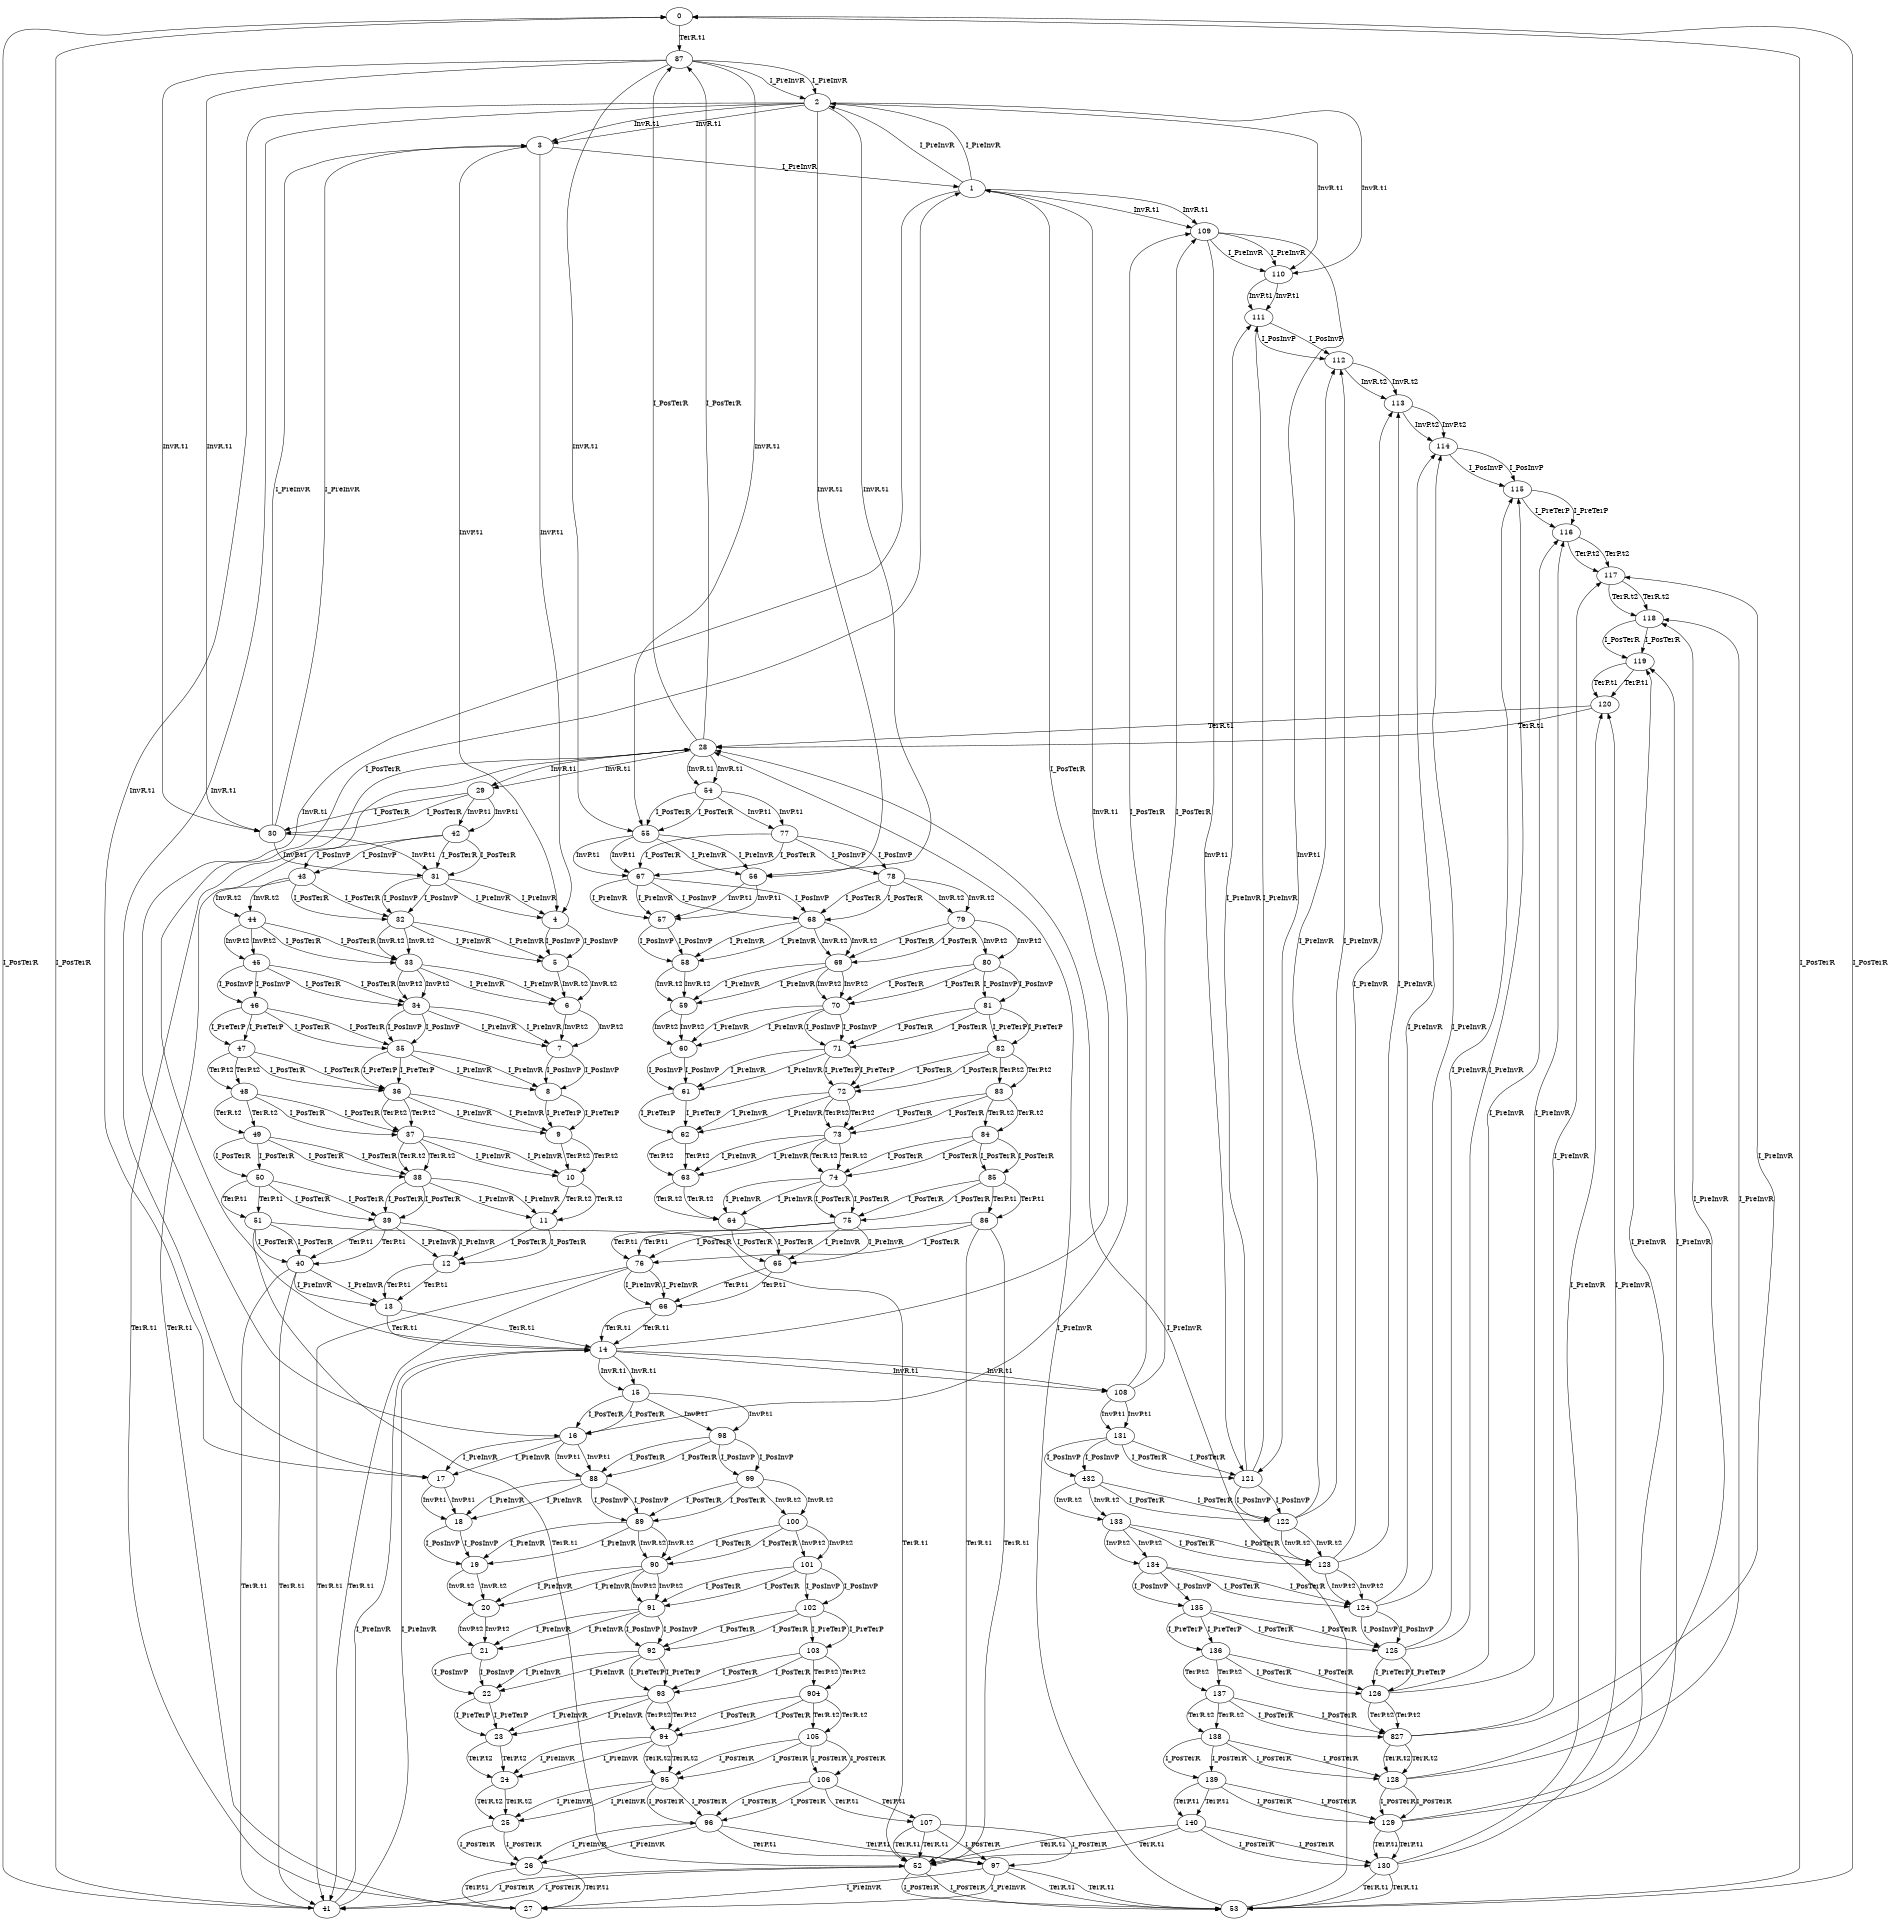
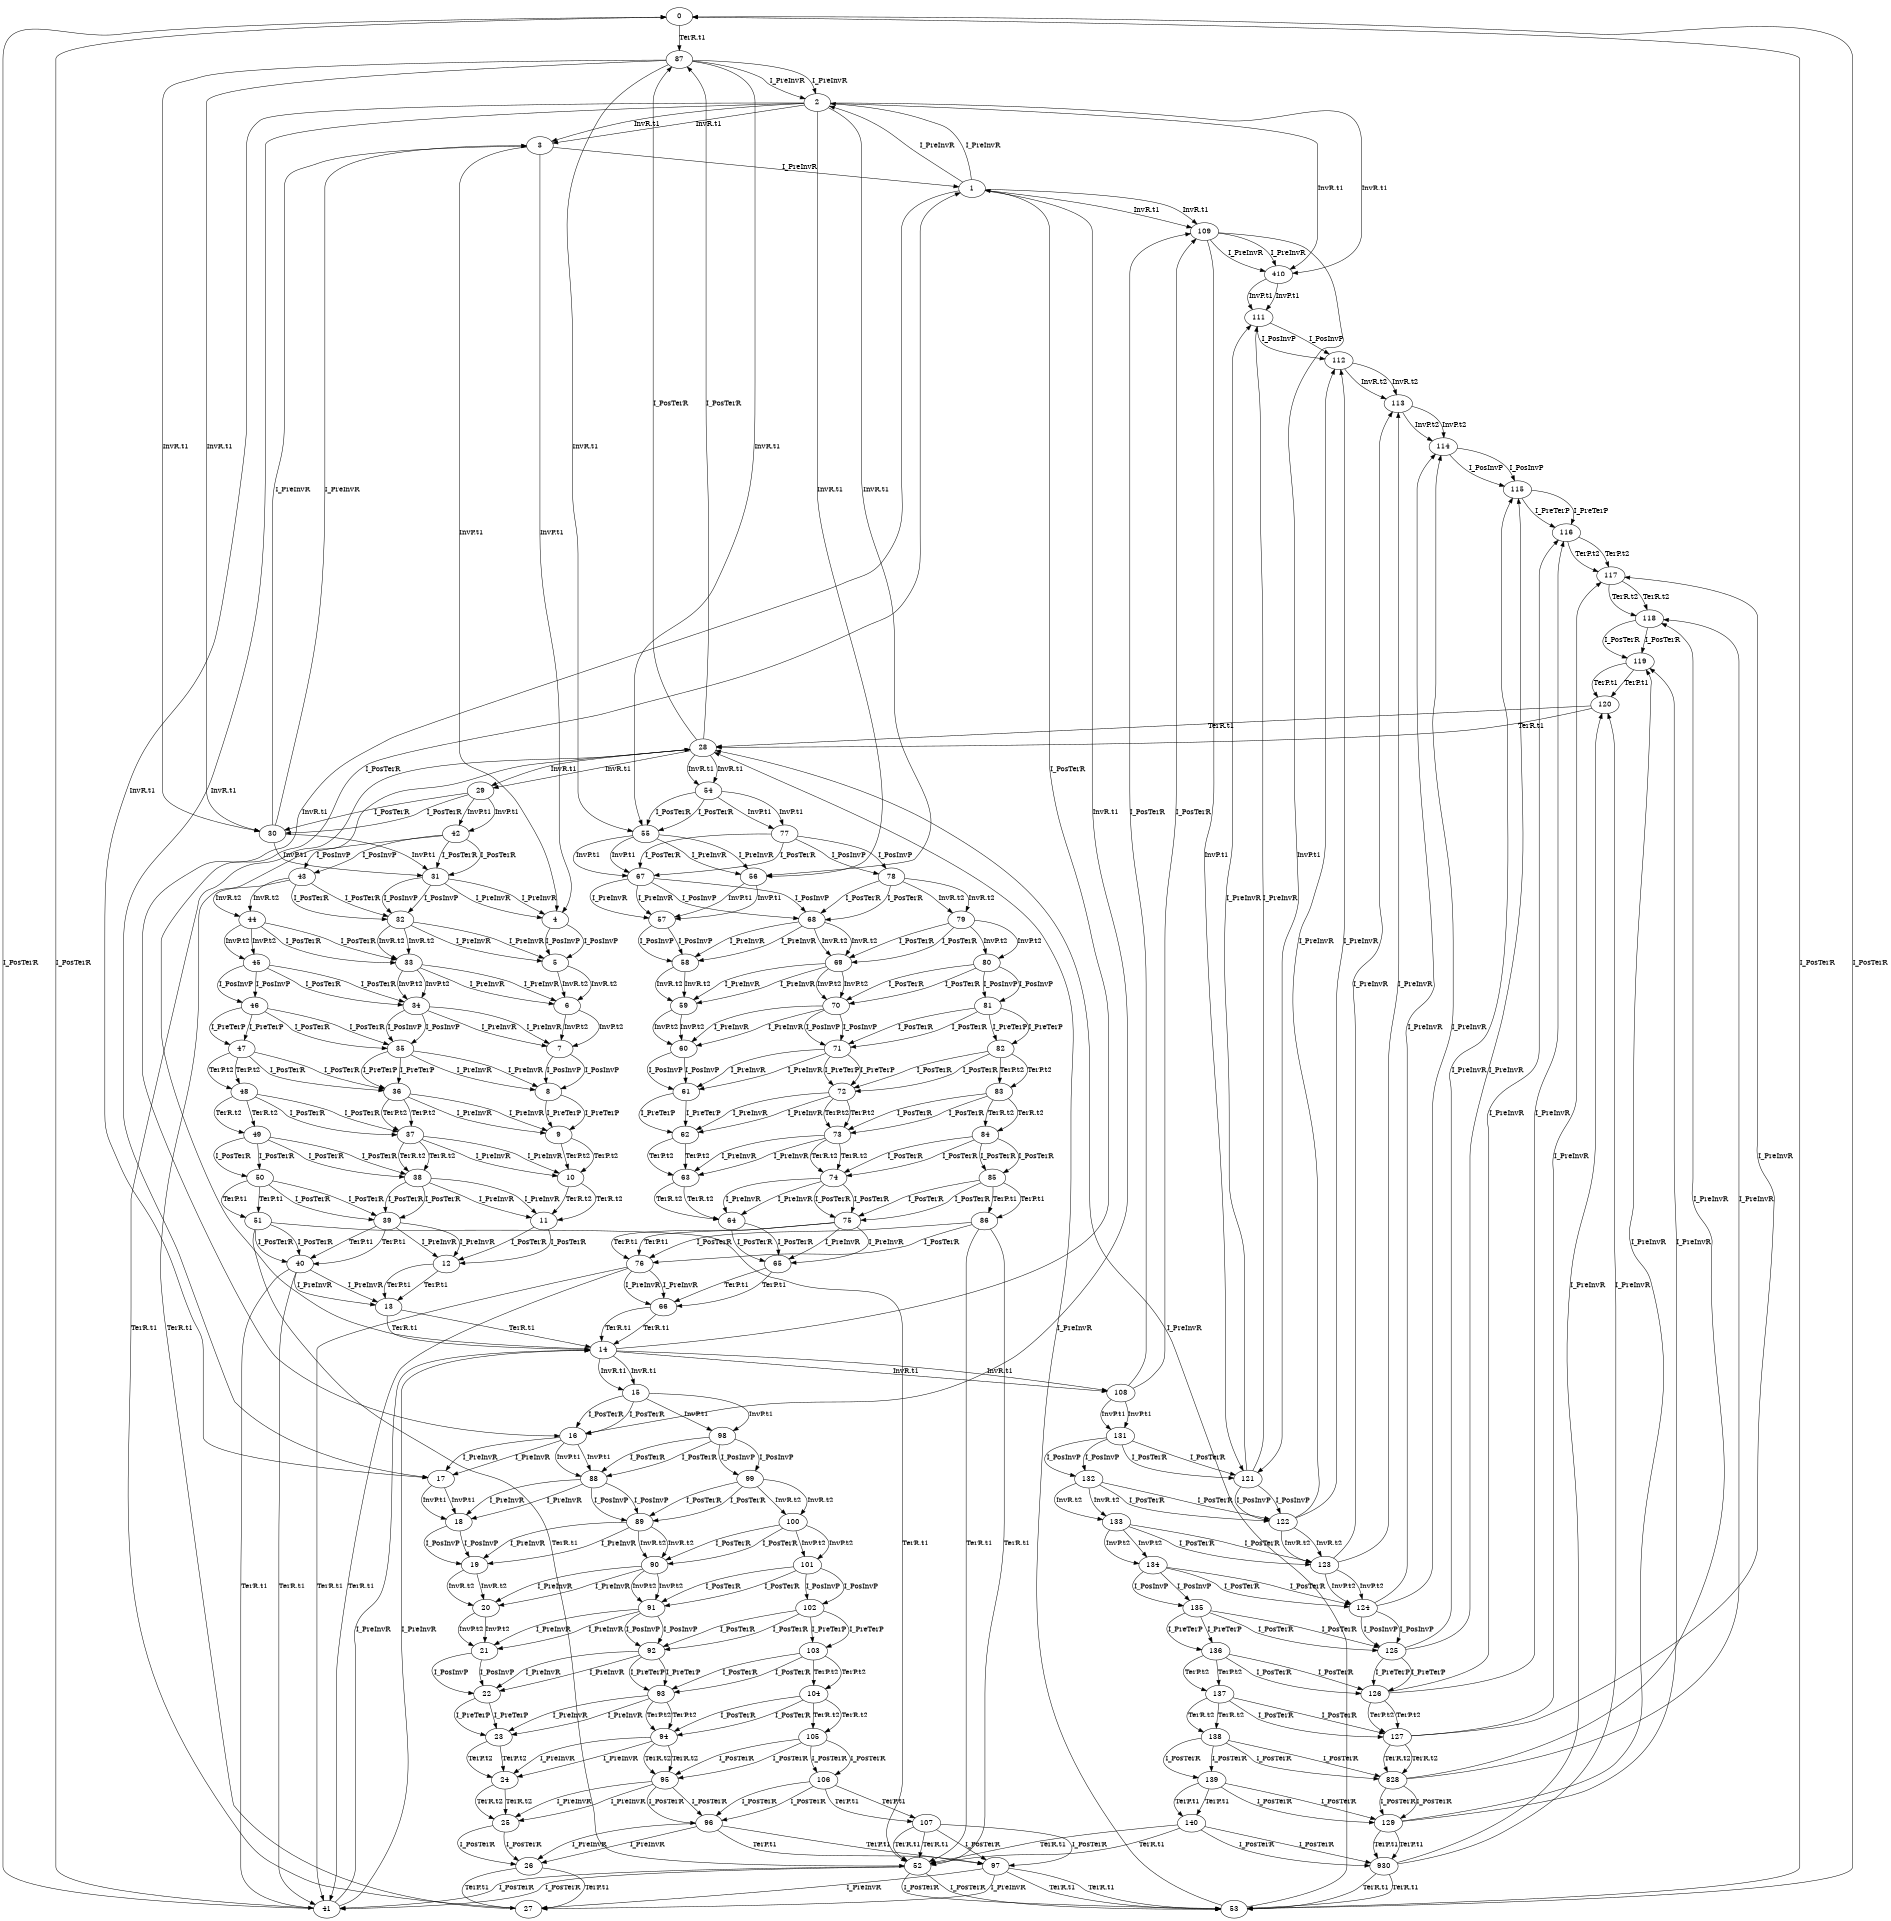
node "110": label "110" -> "410"
node "432": label "432" -> "132"
node "904": label "904" -> "104"
node "827": label "827" -> "127"
node "128": label "128" -> "828"
node "130": label "130" -> "930"
